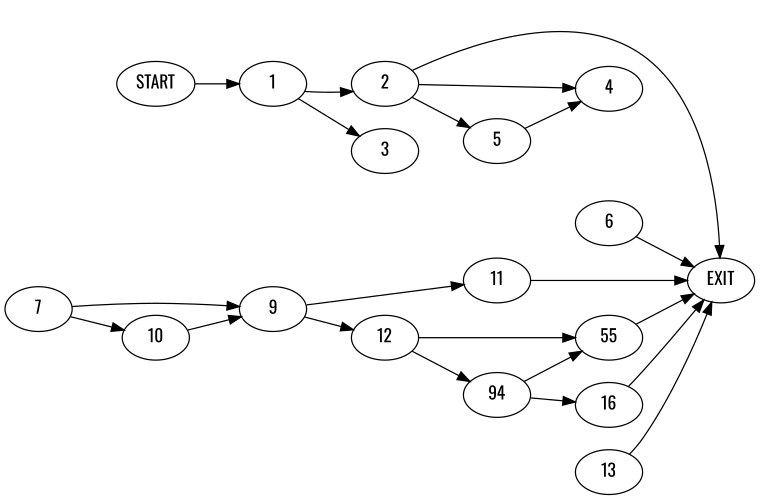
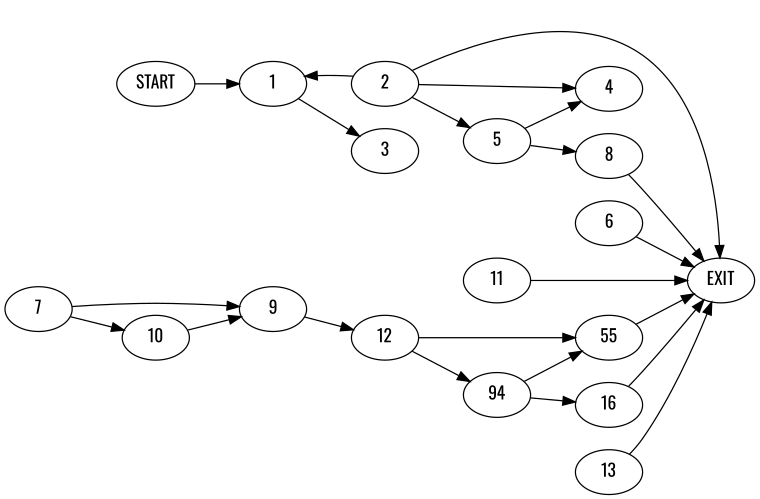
edge "1" -> "2": reversed
node "8": added
edge "9" -> "11": removed
